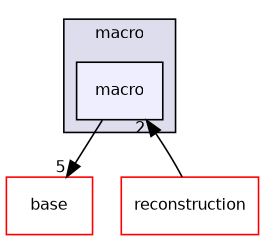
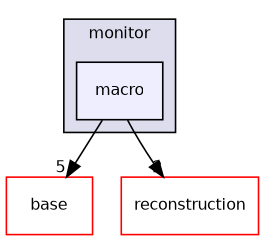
cluster "macro": label "macro" -> "monitor"
edge "reconstruction" -> "macro": reversed
